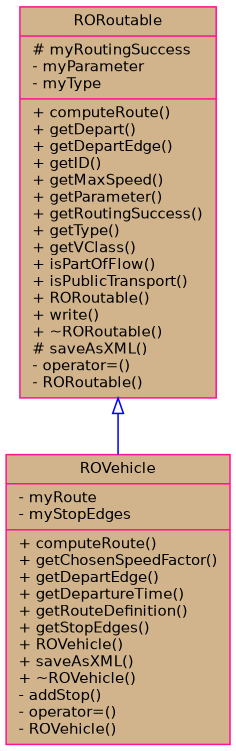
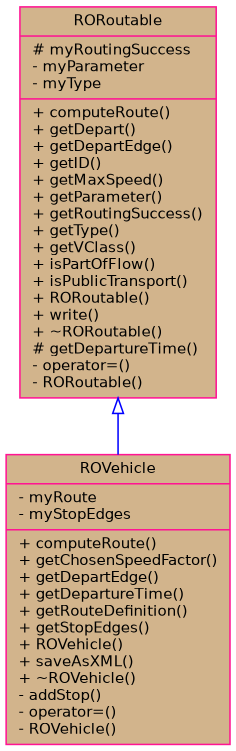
node "RORoutable": text "# saveAsXML()" -> "# getDepartureTime()"
